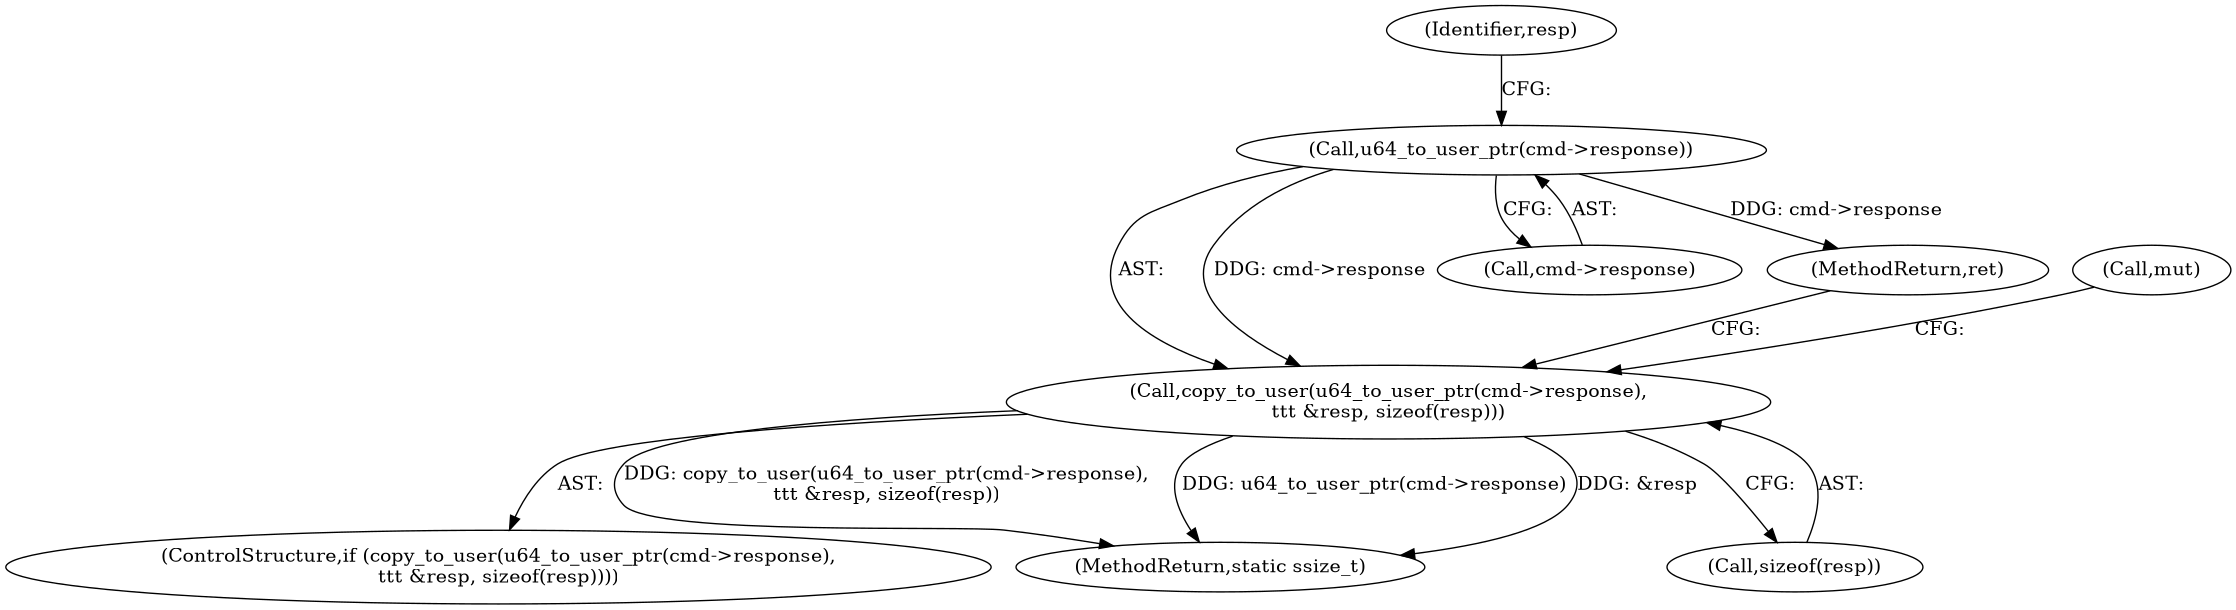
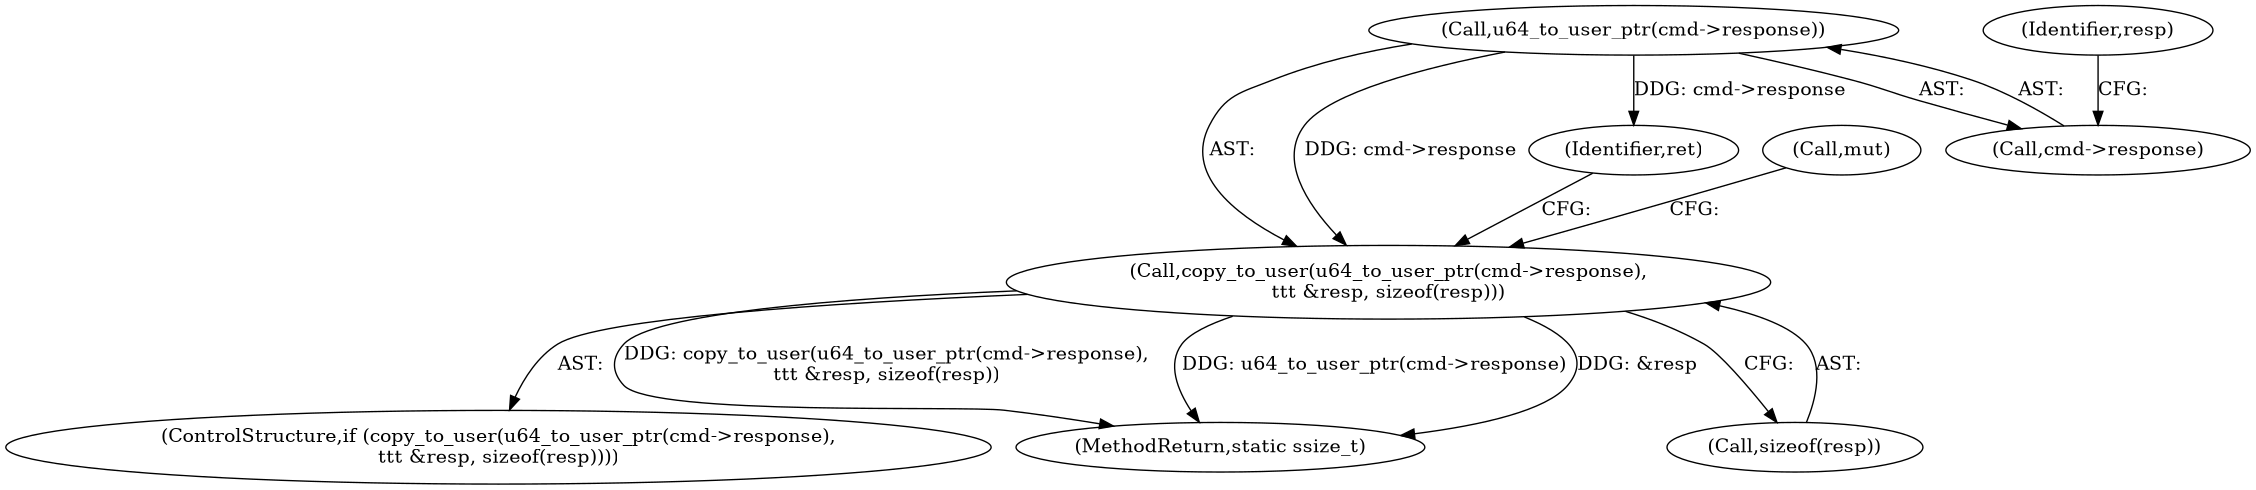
edge "(Identifier,resp)" -> "(Call,u64_to_user_ptr(cmd->response))": now "(Identifier,resp)" -> "(Call,cmd->response)"
edge "(Call,u64_to_user_ptr(cmd->response))" -> "(Call,cmd->response)": label "CFG: " -> "AST: "
node "(MethodReturn,ret)": label "(MethodReturn,ret)" -> "(Identifier,ret)"
